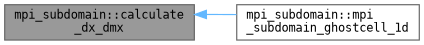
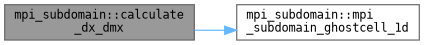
edge "mpi_subdomain::mpi _subdomain_ghostcell_1d" -> "mpi_subdomain::calculate _dx_dmx": reversed
